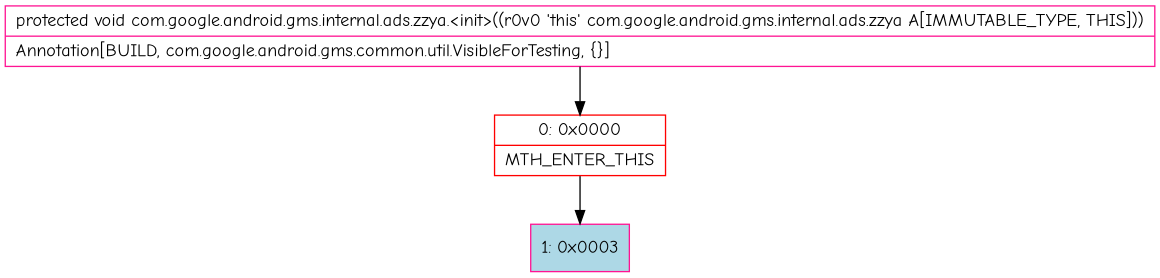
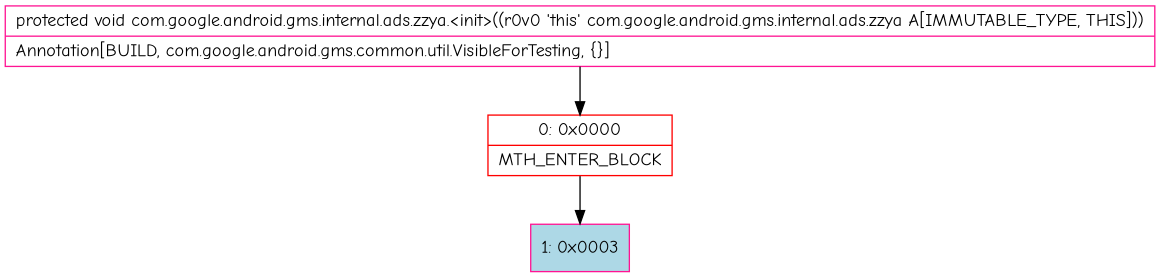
node "0: 0x0000": text "MTH_ENTER_THIS" -> "MTH_ENTER_BLOCK"
